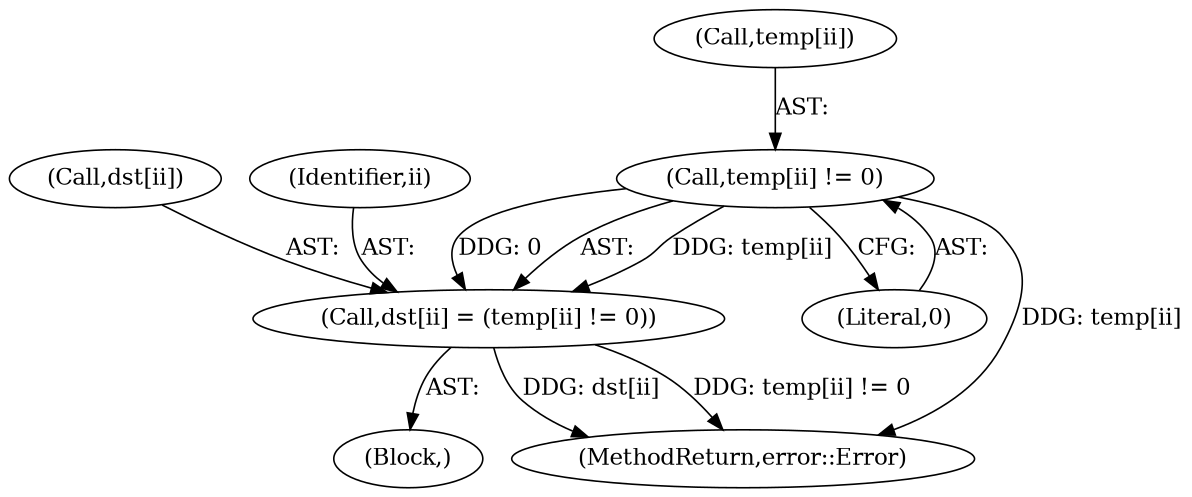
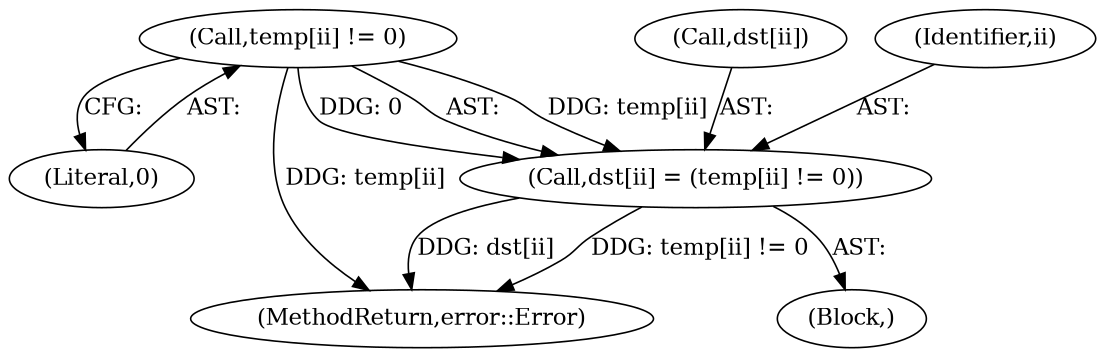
node "(Call,temp[ii])": removed
